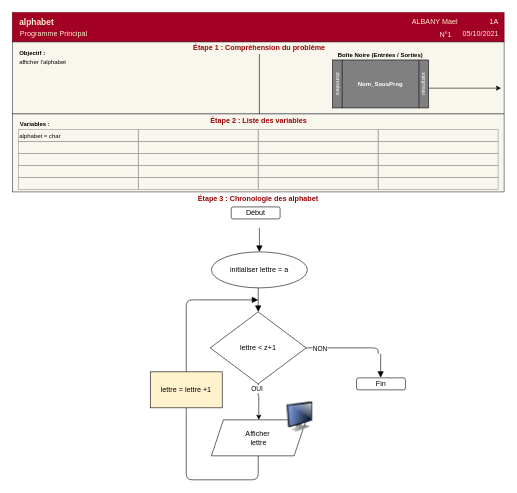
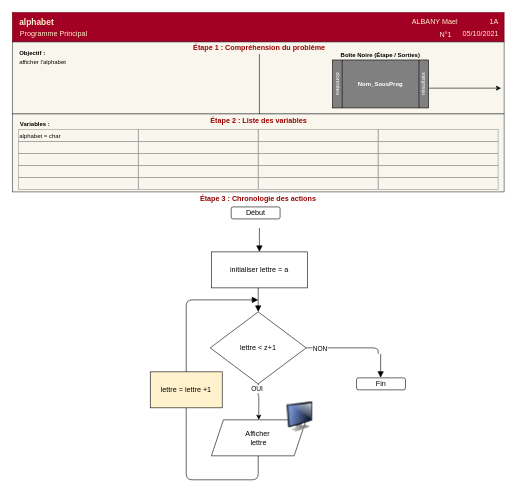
node "Boîte Noire (Entrées / Sorties)": label "Boîte Noire (Entrées / Sorties)" -> "Boîte Noire (Étape / Sorties)"
node "Étape 3 : Chronologie des alphabet": label "Étape 3 : Chronologie des alphabet" -> "Étape 3 : Chronologie des actions"
node "initialiser lettre = a": shape ellipse -> rectangle
